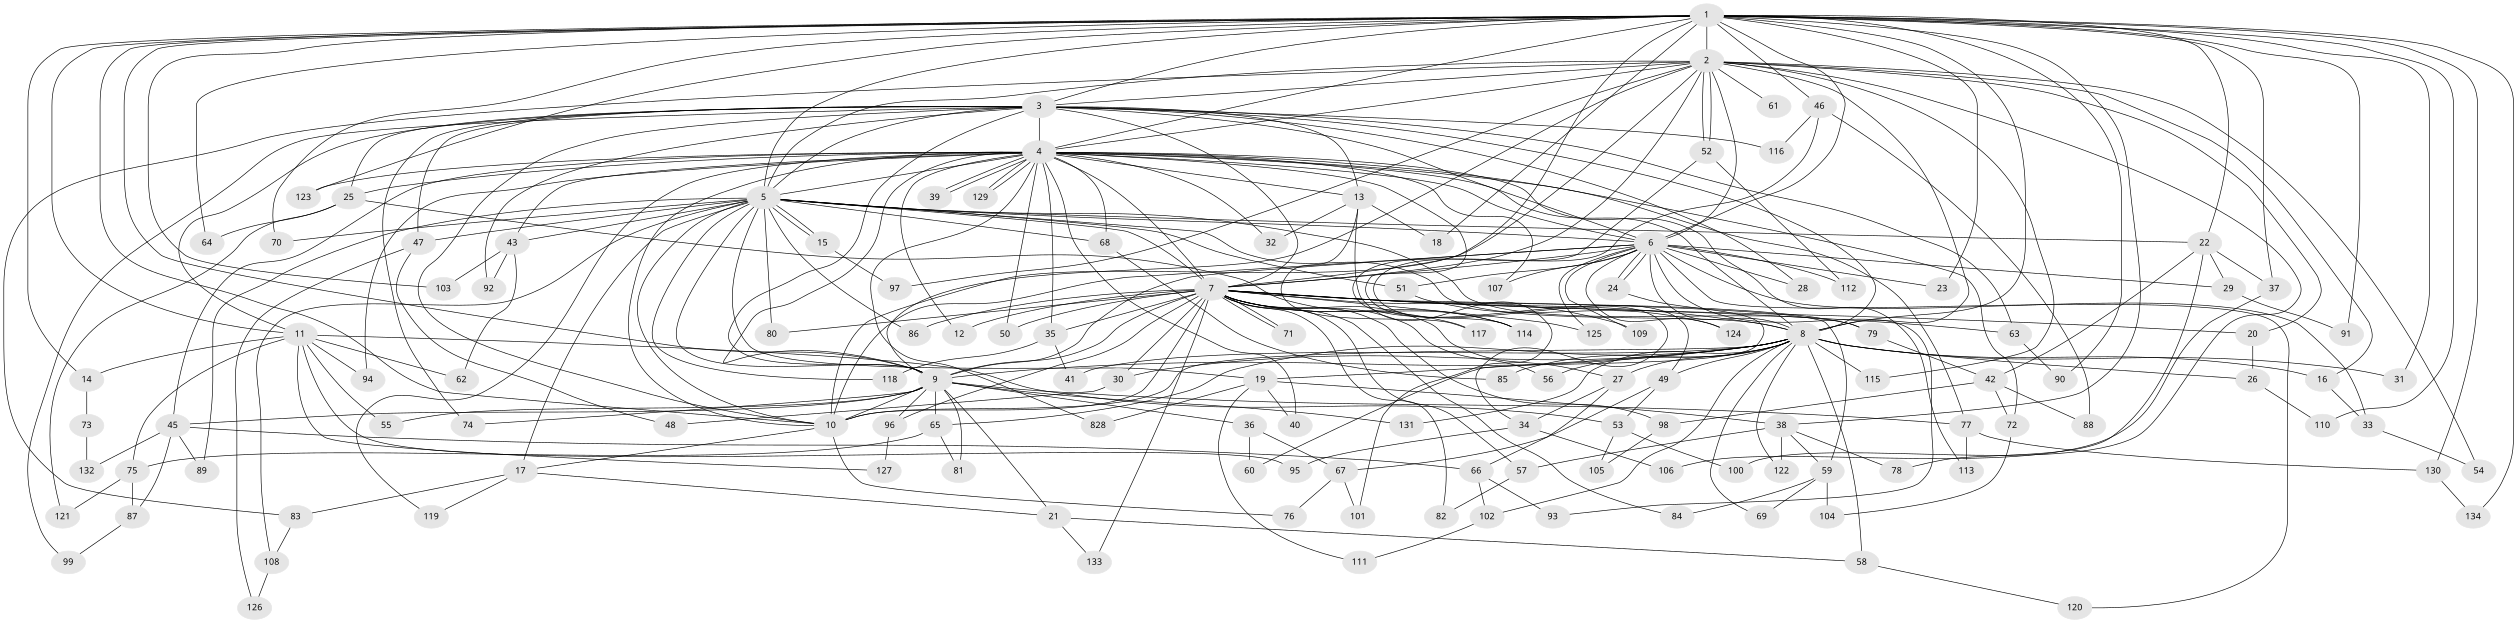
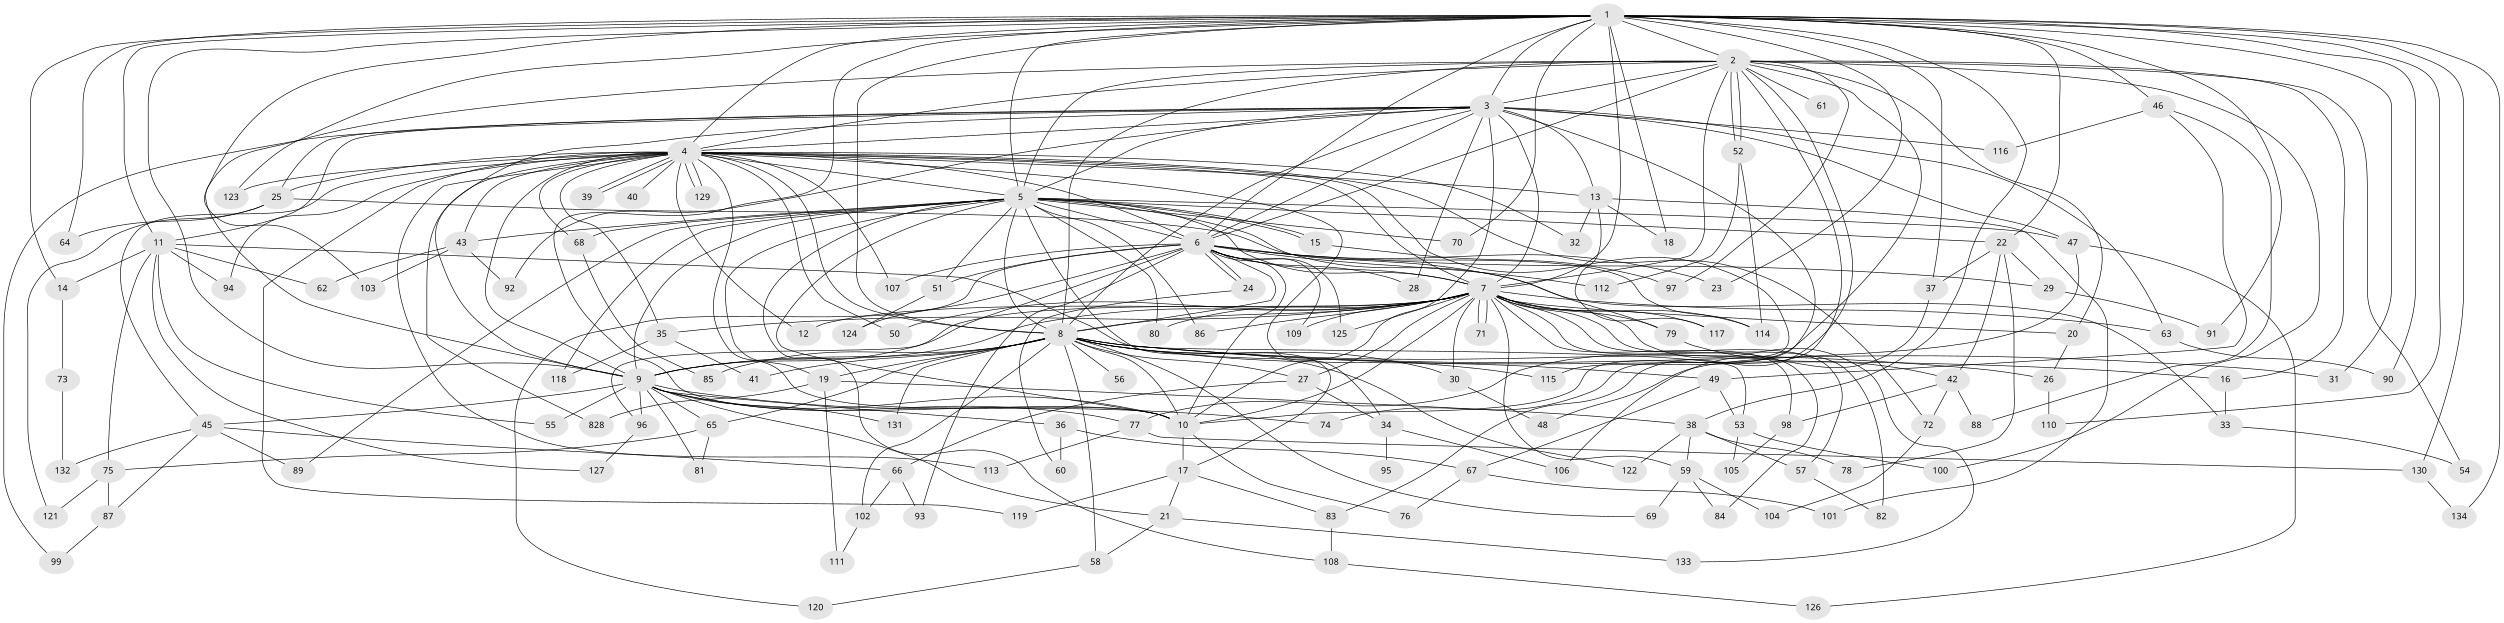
edge "7" -- "56": removed
edge "19" -- "40": removed
edge "11" -- "95": removed
